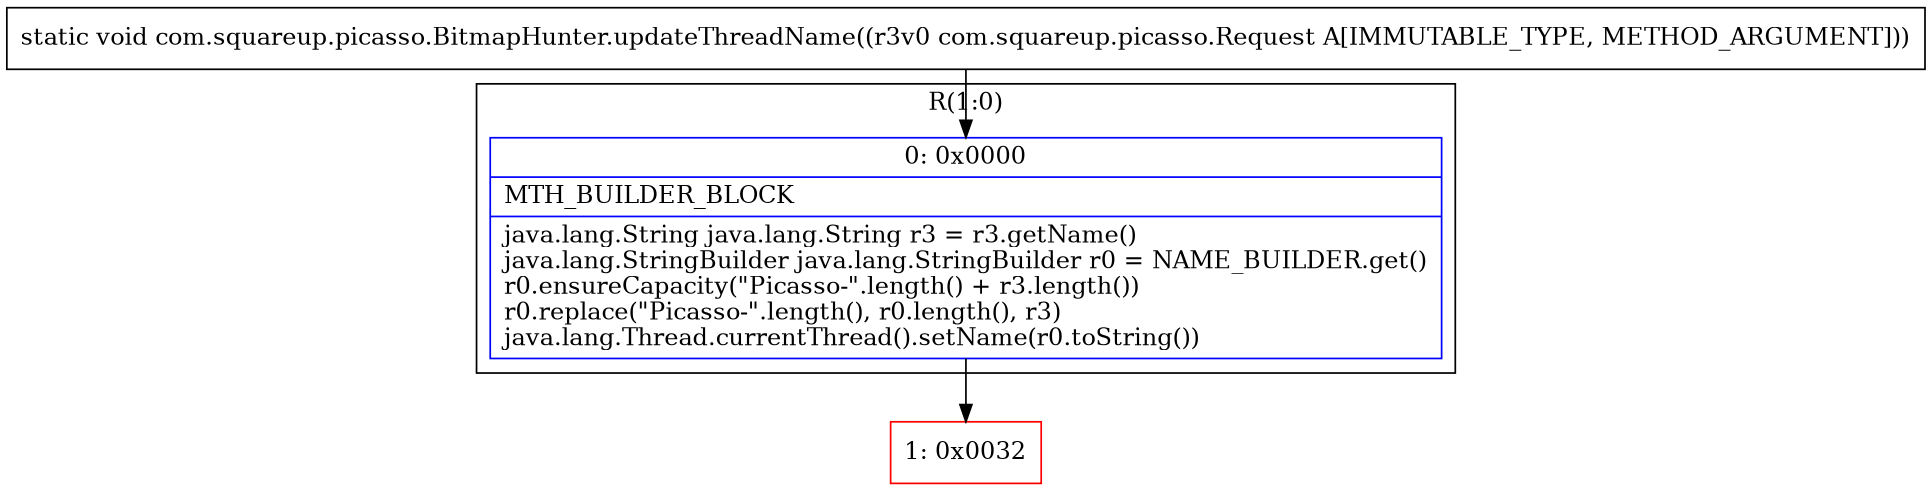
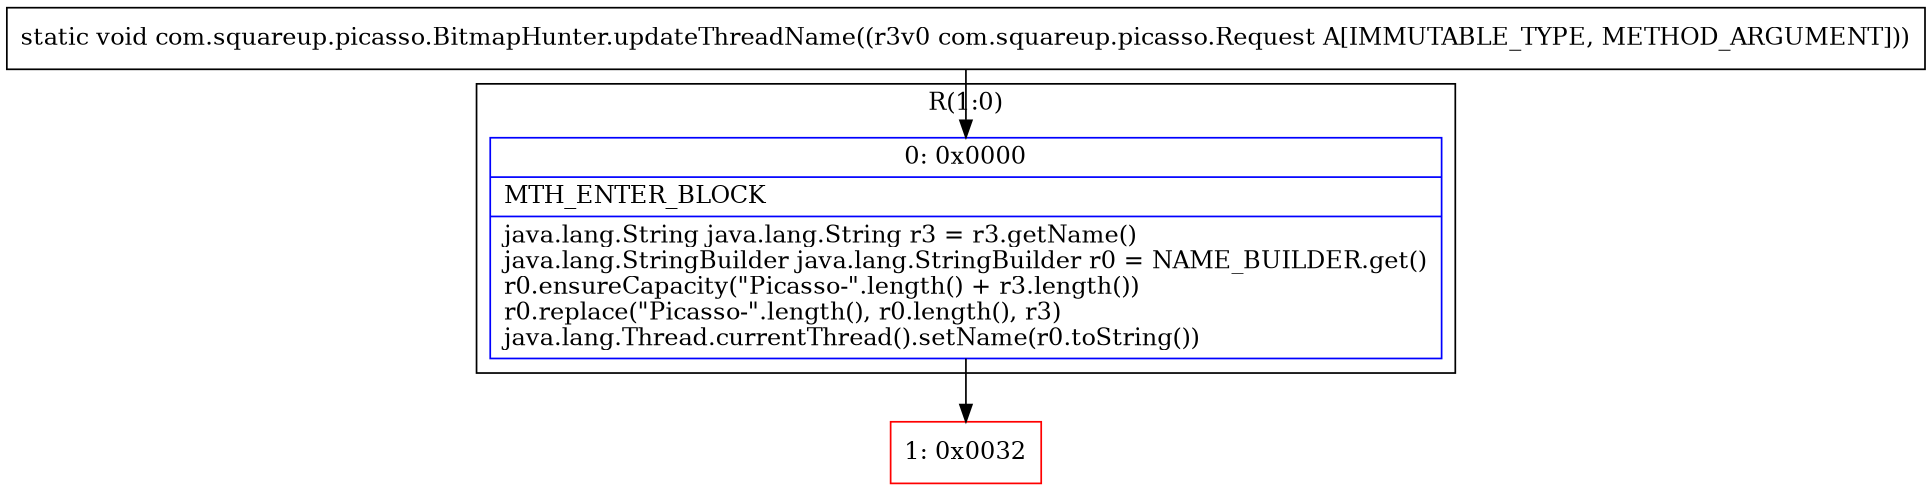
node "0: 0x0000": text "MTH_BUILDER_BLOCK" -> "MTH_ENTER_BLOCK"
